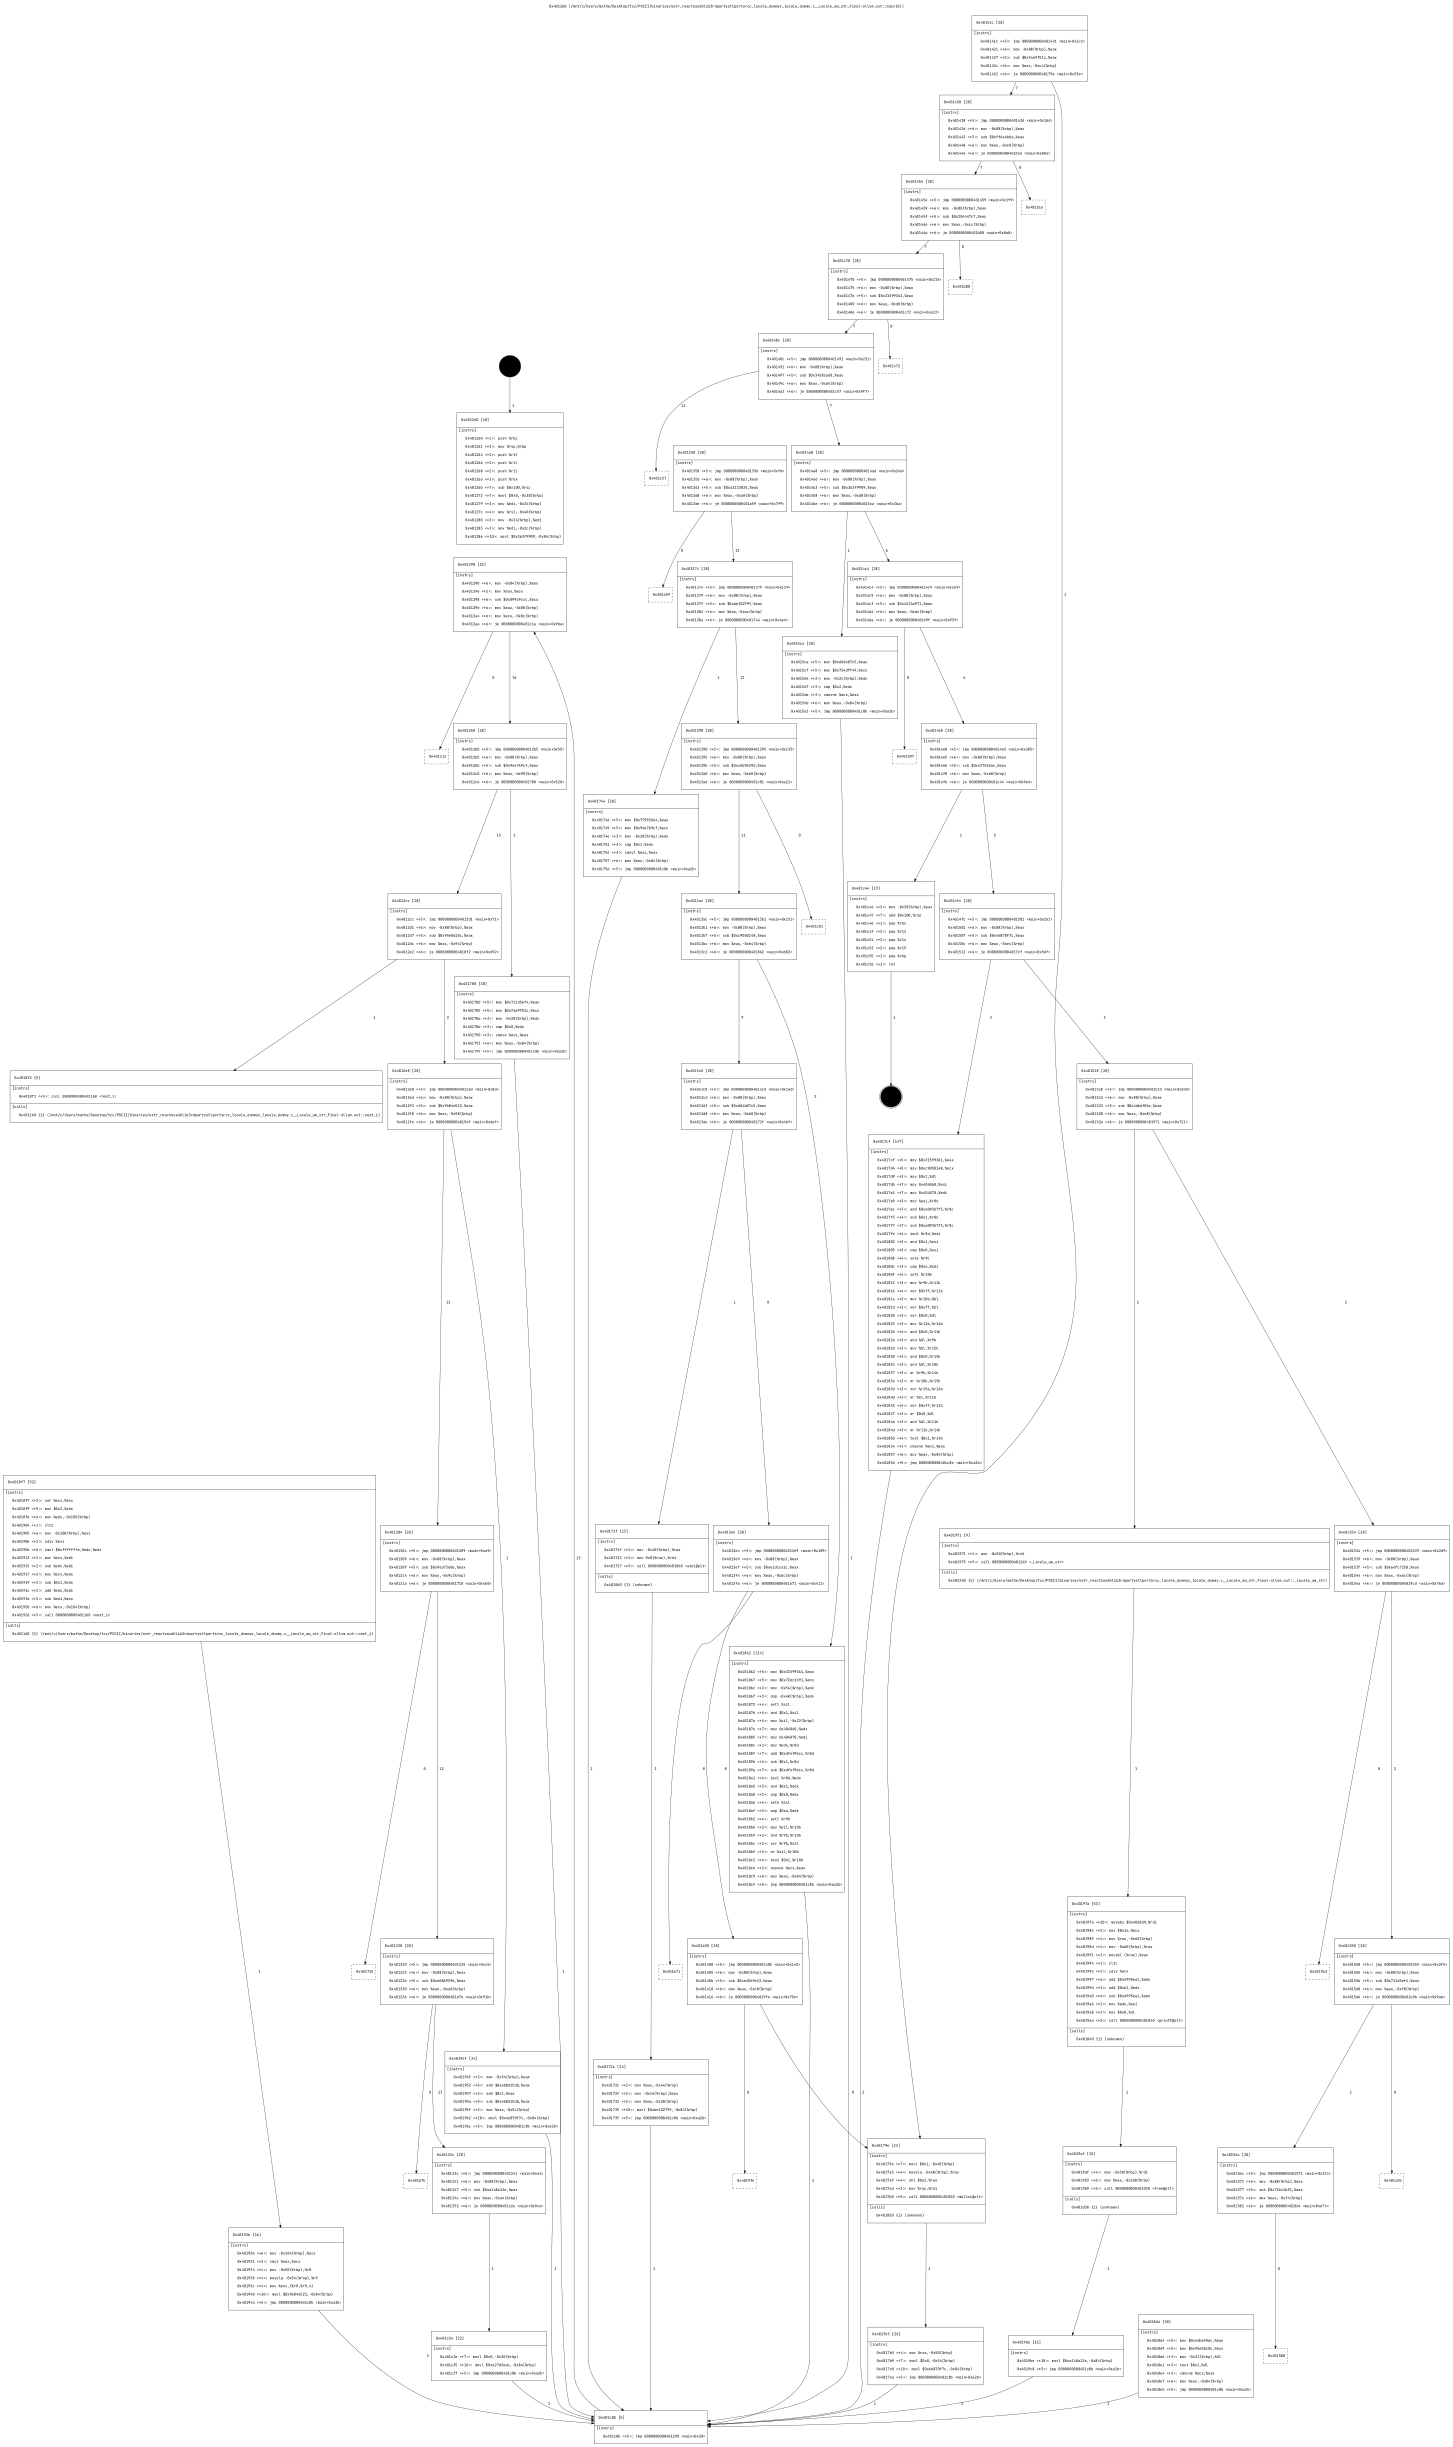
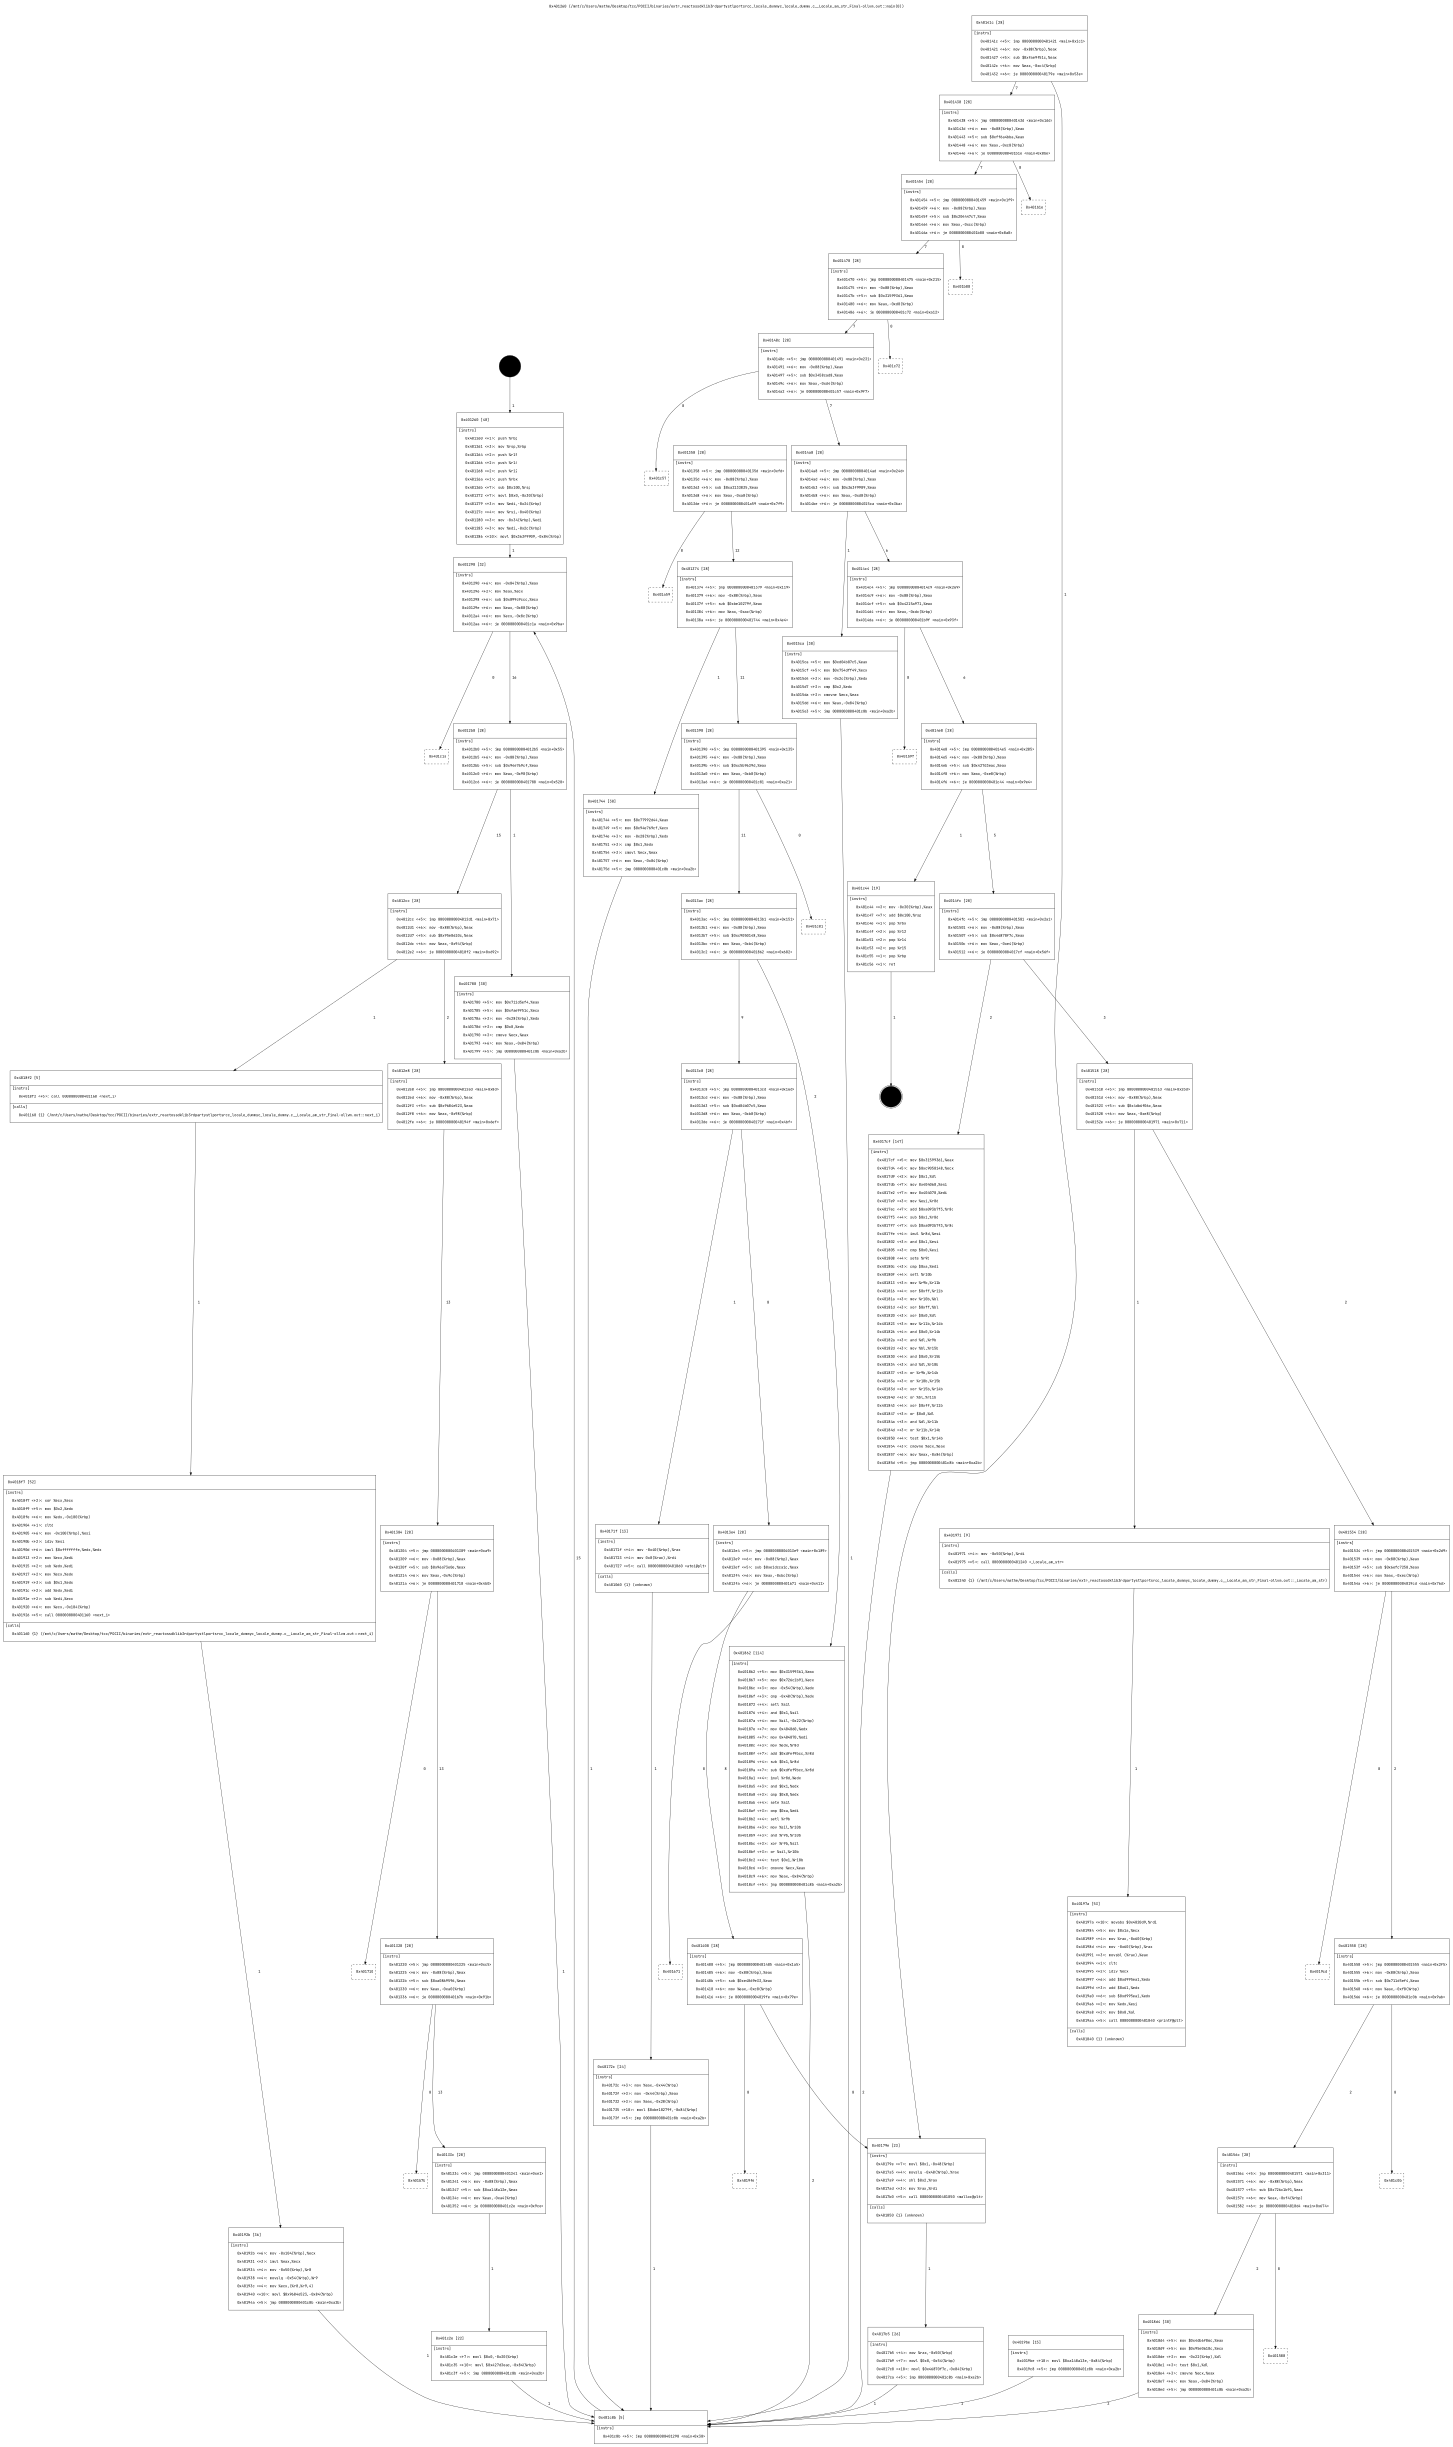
edge "0x40148c [28]" -> "0x401c57": label " 13" -> " 0"
edge "0x401260 [48]" -> "0x401290 [32]": added, label "1"
edge "0x4018f2 [5]" -> "0x4018f7 [52]": added, label "1"
node "0x40194f [34]": removed
node "0x4019af [15]": removed
edge "0x40156c [28]" -> "0x4018d4 [30]": added, label "2"
